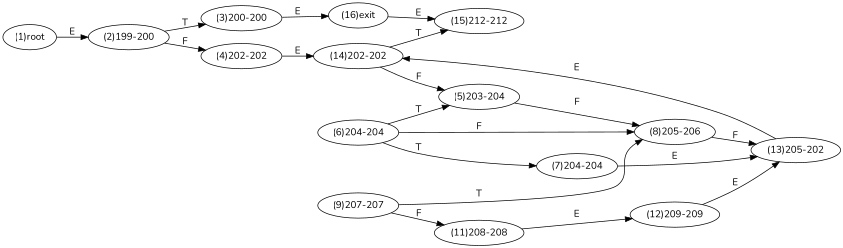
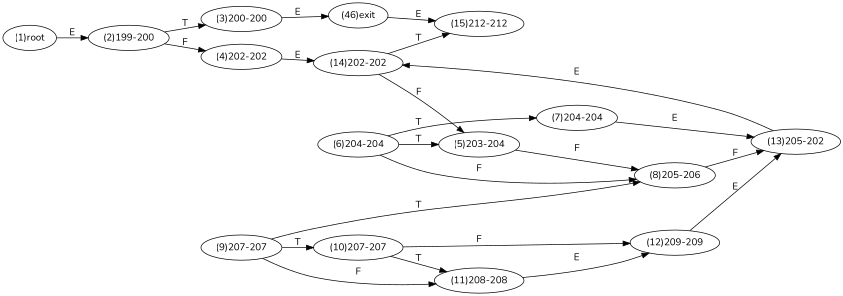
node "(16)exit": label "(16)exit" -> "(46)exit"
node "(10)207-207": added
